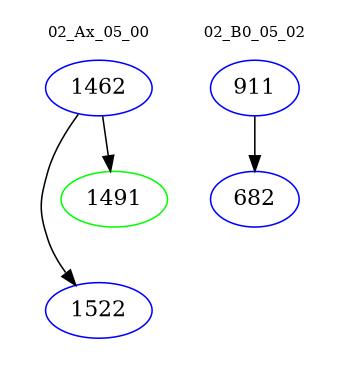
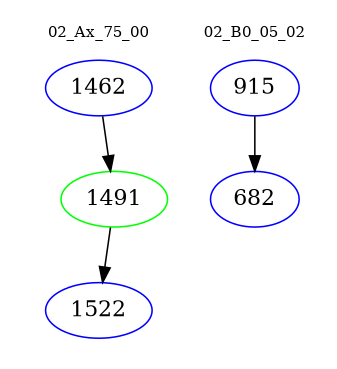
cluster "02_Ax_05_00": label "02_Ax_05_00" -> "02_Ax_75_00"
node "911": label "911" -> "915"
edge "1462" -> "1522": now "1491" -> "1522"
